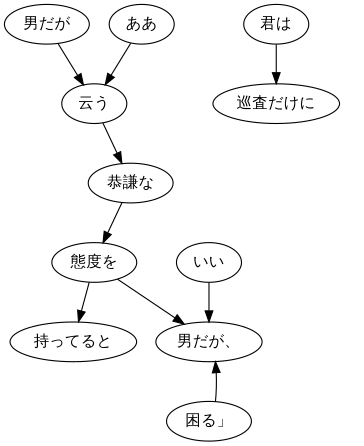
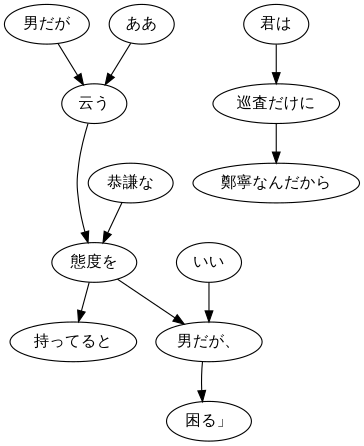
edge "云う" -> "恭謙な": now "云う" -> "態度を"
node "鄭寧なんだから": added
edge "困る」" -> "男だが、": reversed
